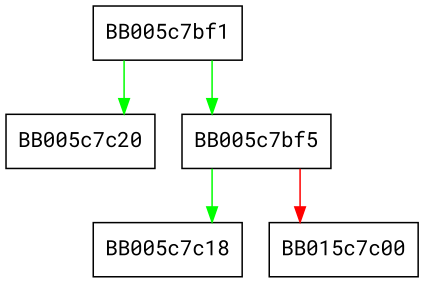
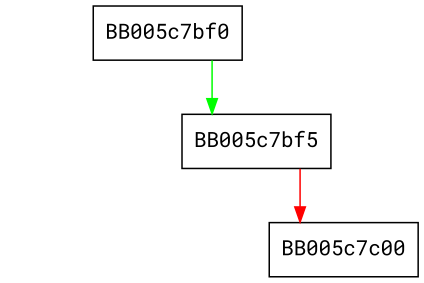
node "BB005c7bf1": label "BB005c7bf1" -> "BB005c7bf0"
node "BB005c7c20": removed
node "BB005c7c18": removed
node "BB015c7c00": label "BB015c7c00" -> "BB005c7c00"
